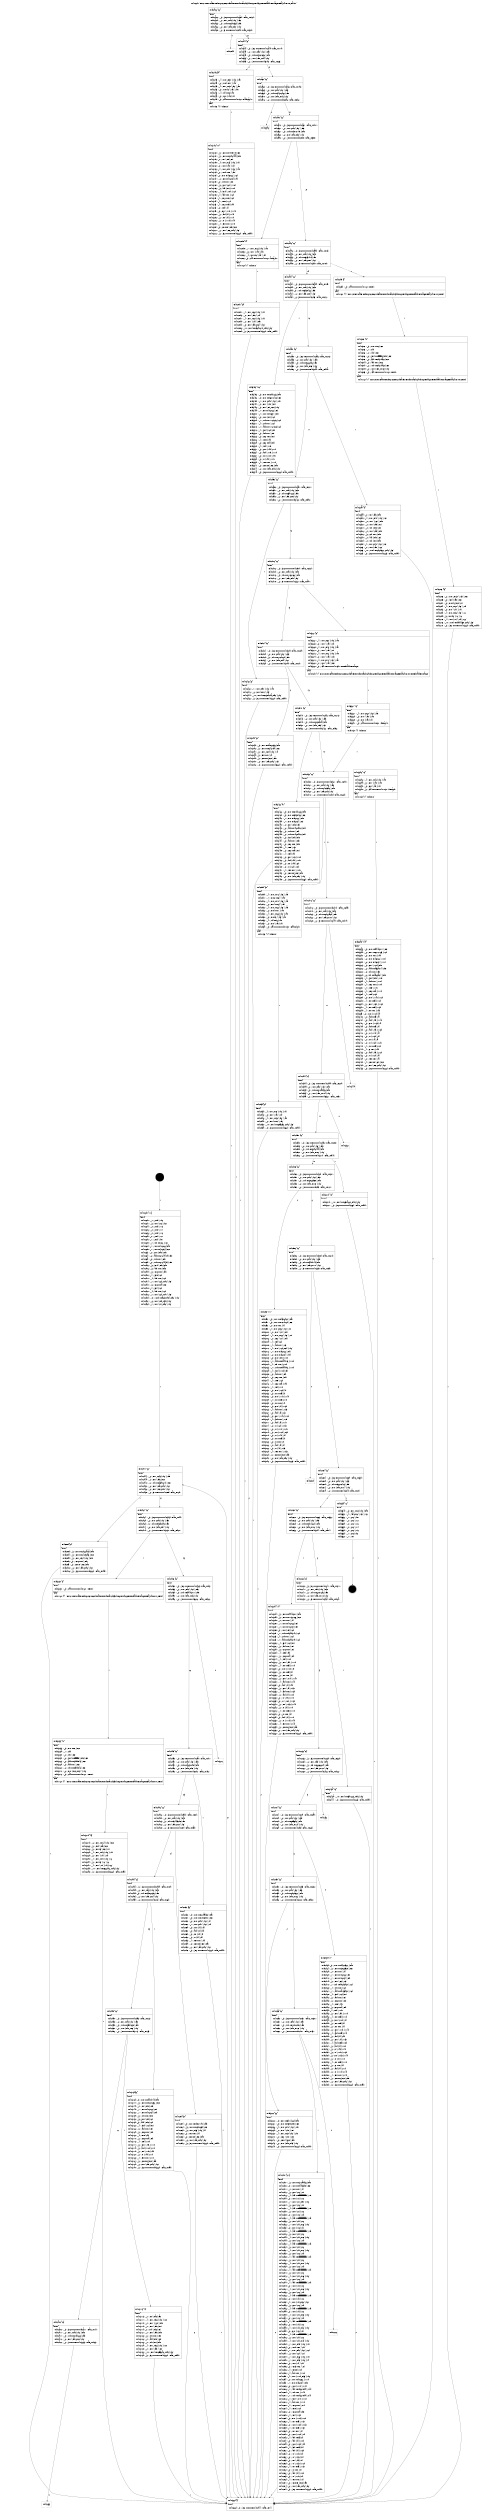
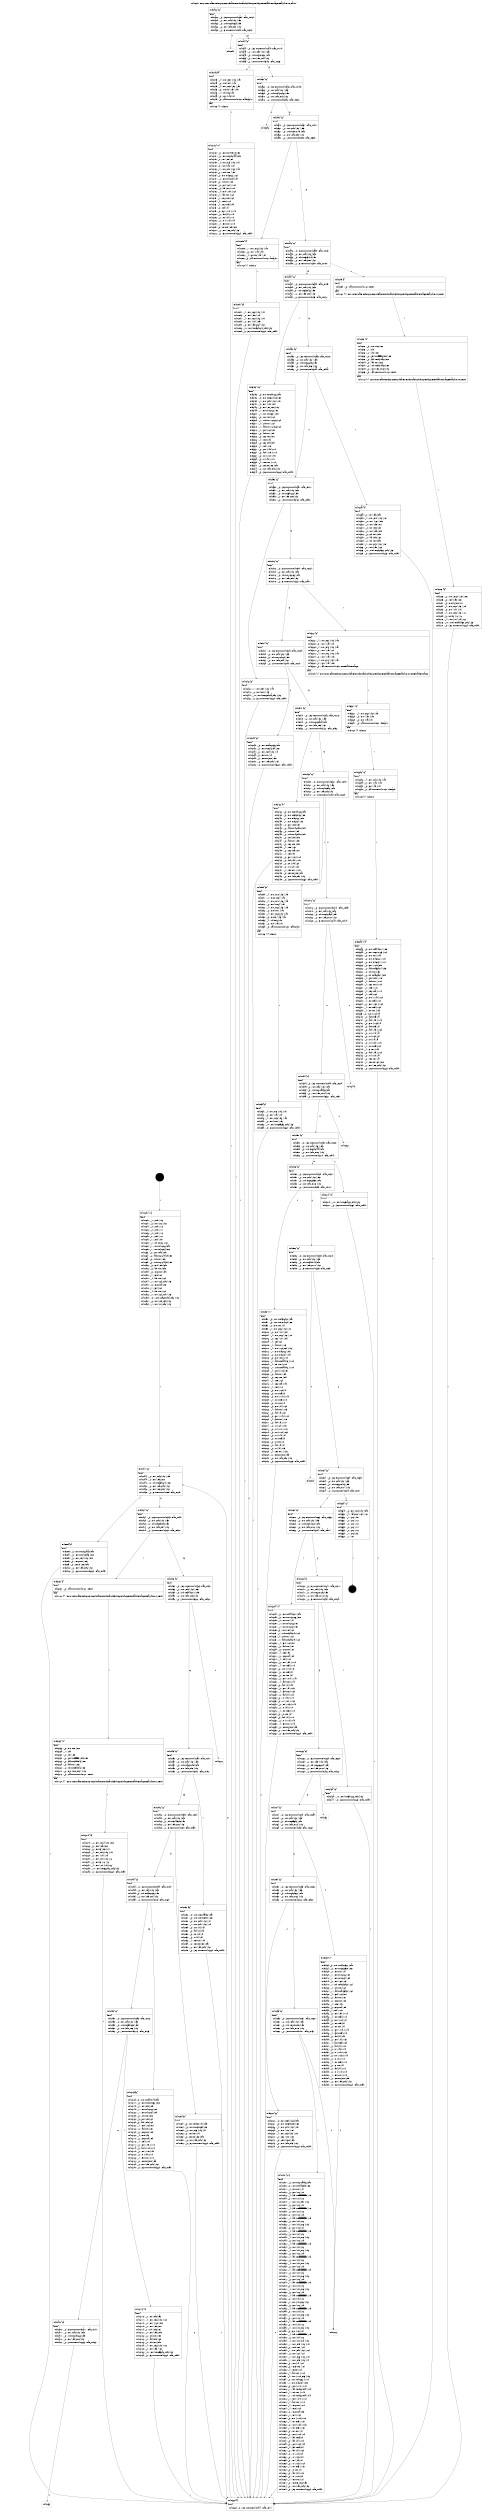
edge "0x403387 [15]" -> "0x402b5c [28]": now "0x403387 [15]" -> "0x403396 [15]"
edge "0x402f5f [147]" -> "0x40366d [5]": now "0x402f5f [147]" -> "0x402cc8"
